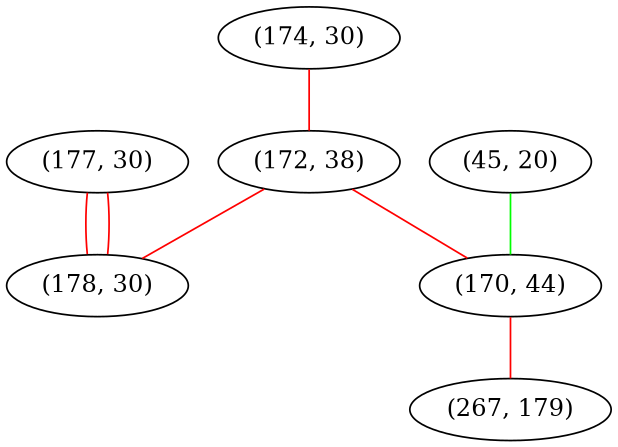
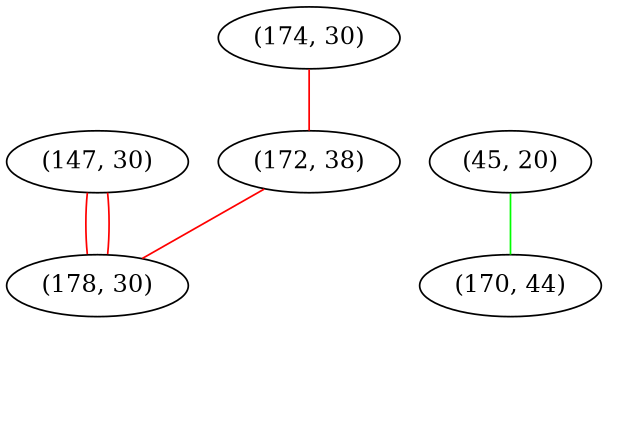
node "(177, 30)": label "(177, 30)" -> "(147, 30)"
edge "(172, 38)" -- "(170, 44)": removed
node "(267, 179)": removed
